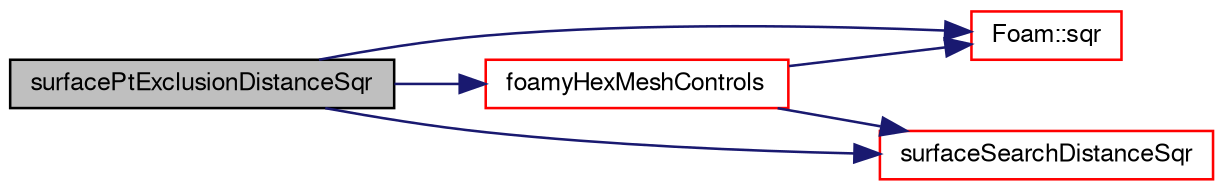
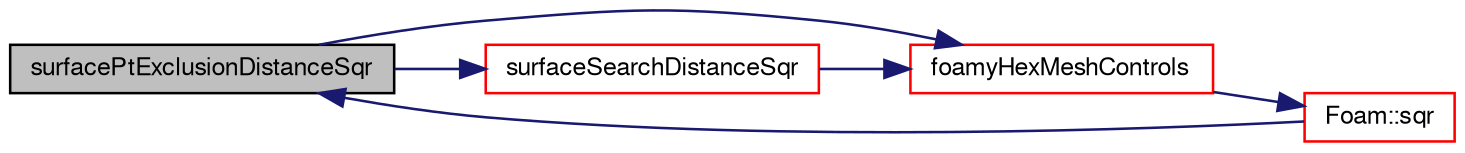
edge "surfacePtExclusionDistanceSqr" -> "Foam::sqr": reversed
edge "foamyHexMeshControls" -> "surfaceSearchDistanceSqr": reversed
